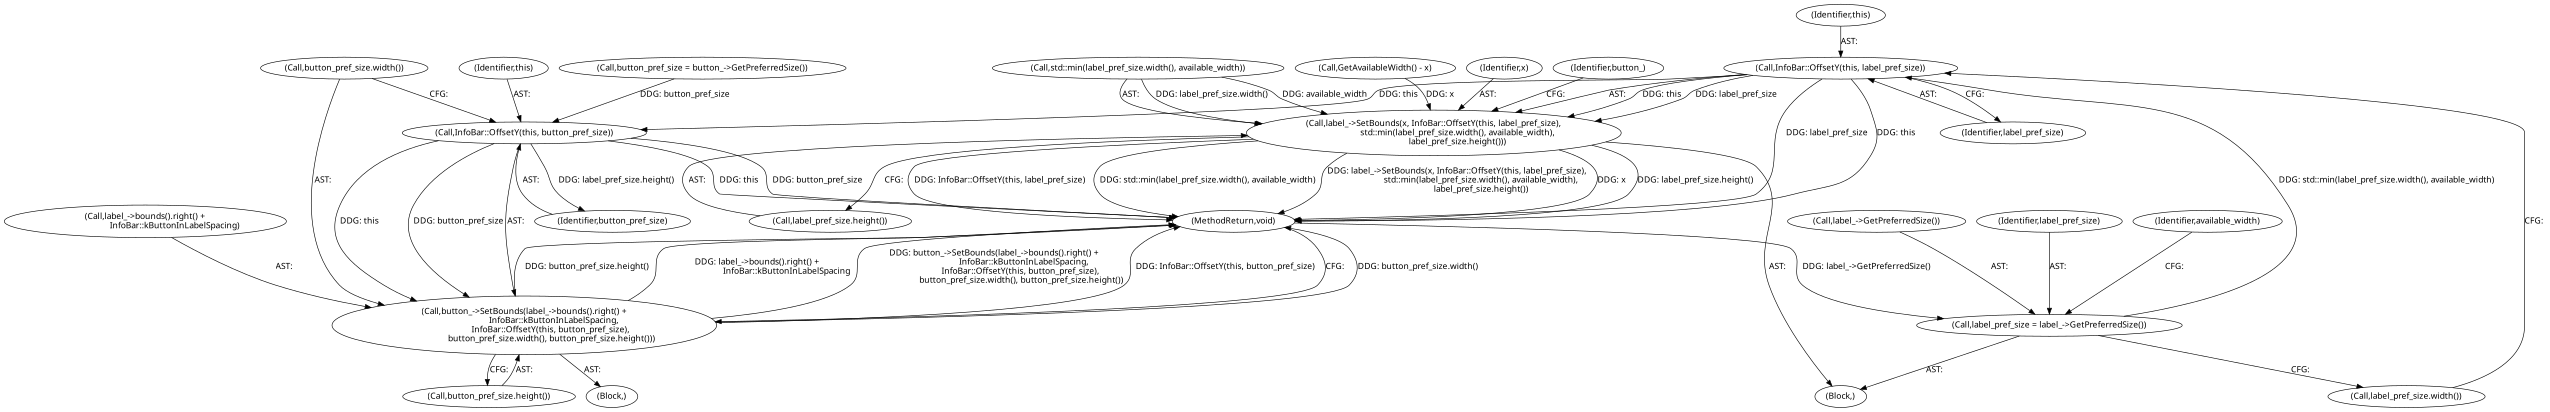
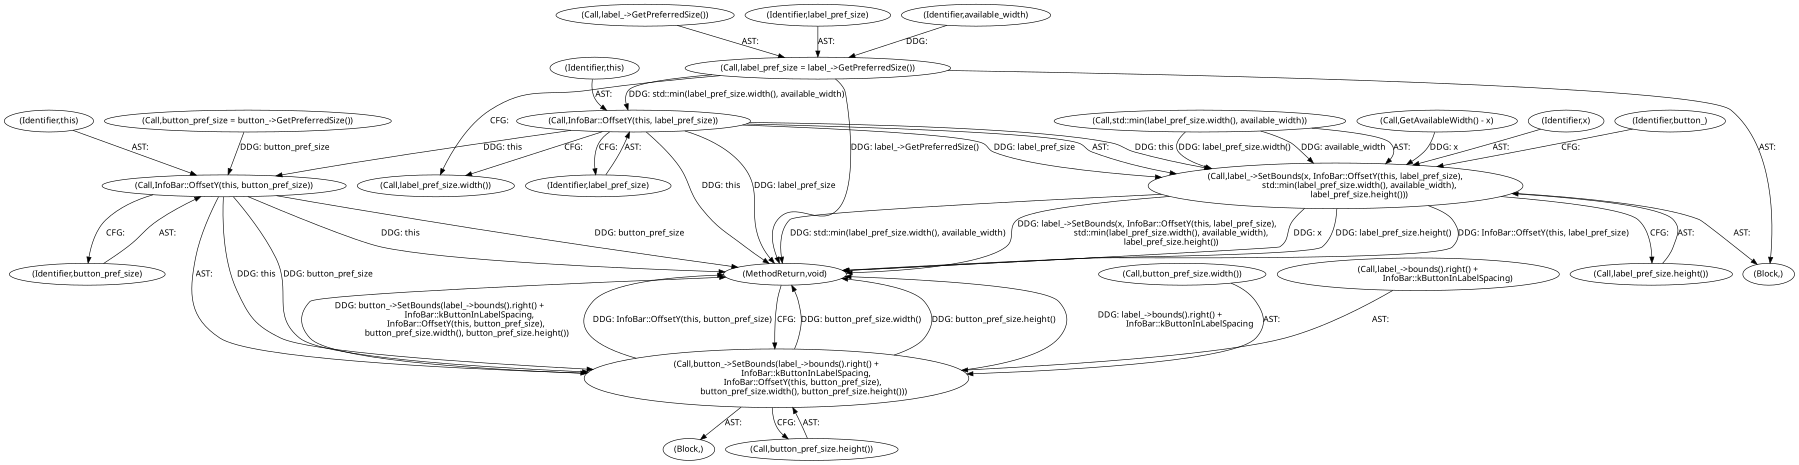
edge "(Call,button_pref_size.width())" -> "(Call,InfoBar::OffsetY(this, button_pref_size))": removed, label "CFG:"
edge "(Call,label_pref_size.width())" -> "(Call,InfoBar::OffsetY(this, label_pref_size))": reversed
edge "(Call,InfoBar::OffsetY(this, button_pref_size))" -> "(Identifier,button_pref_size)": label "DDG: label_pref_size.height()" -> "CFG: "
edge "(MethodReturn,void)" -> "(Call,label_pref_size = label_->GetPreferredSize())": reversed
edge "(Identifier,available_width)" -> "(Call,label_pref_size = label_->GetPreferredSize())": label "CFG: " -> "DDG: "
